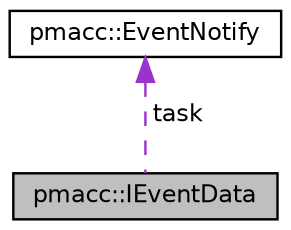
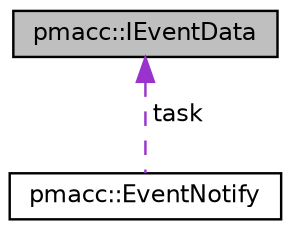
edge "pmacc::IEventData" -> "pmacc::EventNotify": reversed
